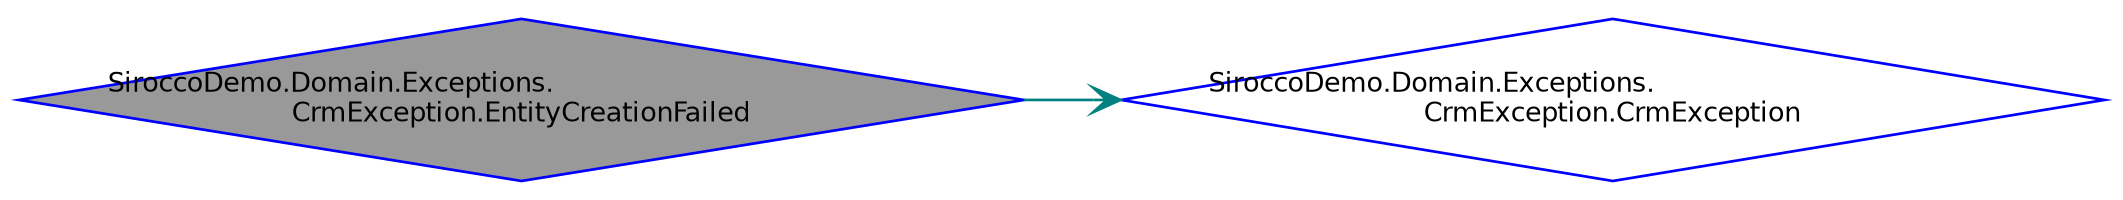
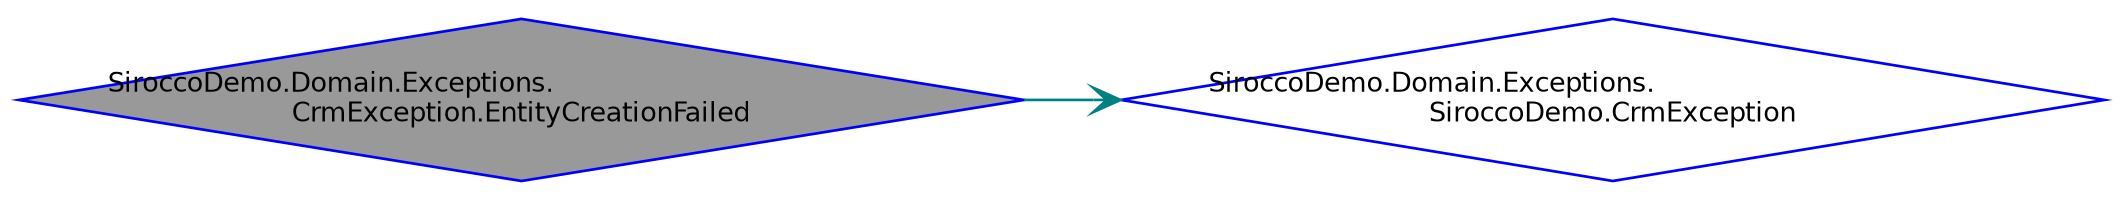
node "SiroccoDemo.Domain.Exceptions. CrmException.CrmException": label "SiroccoDemo.Domain.Exceptions. CrmException.CrmException" -> "SiroccoDemo.Domain.Exceptions. SiroccoDemo.CrmException"
